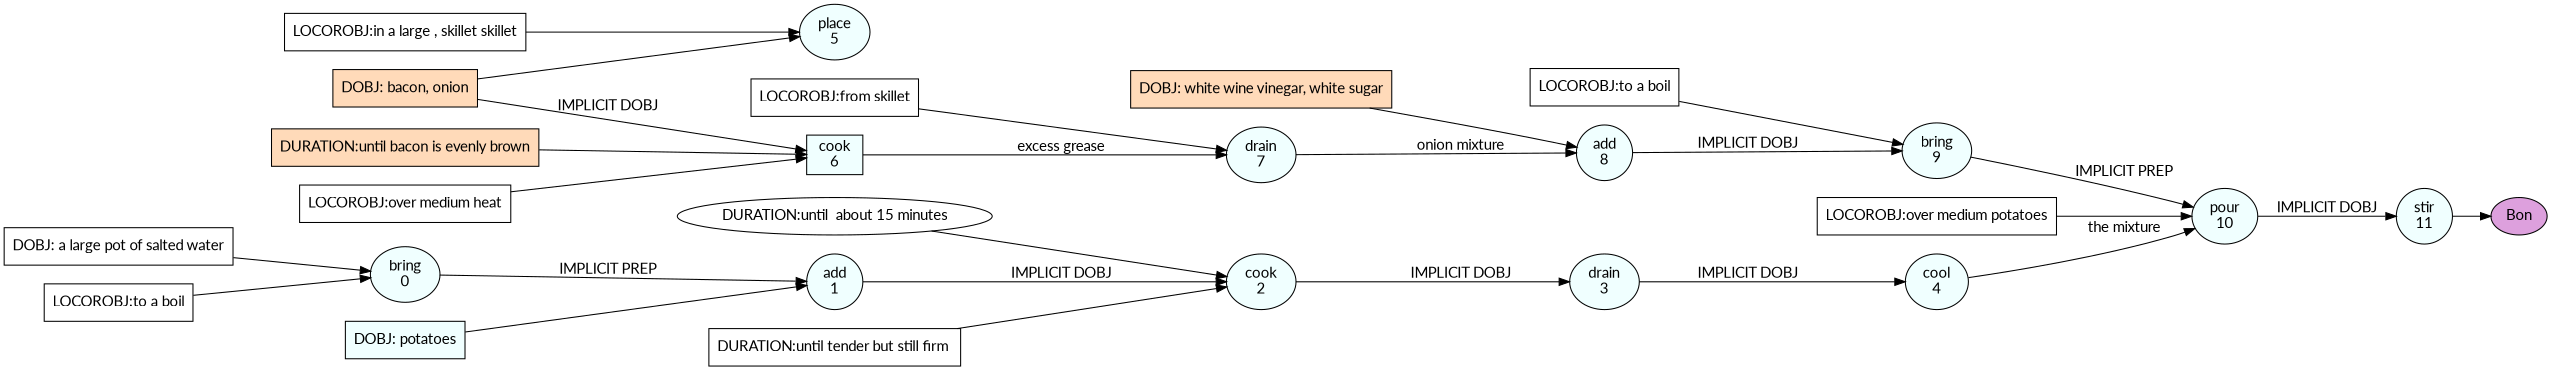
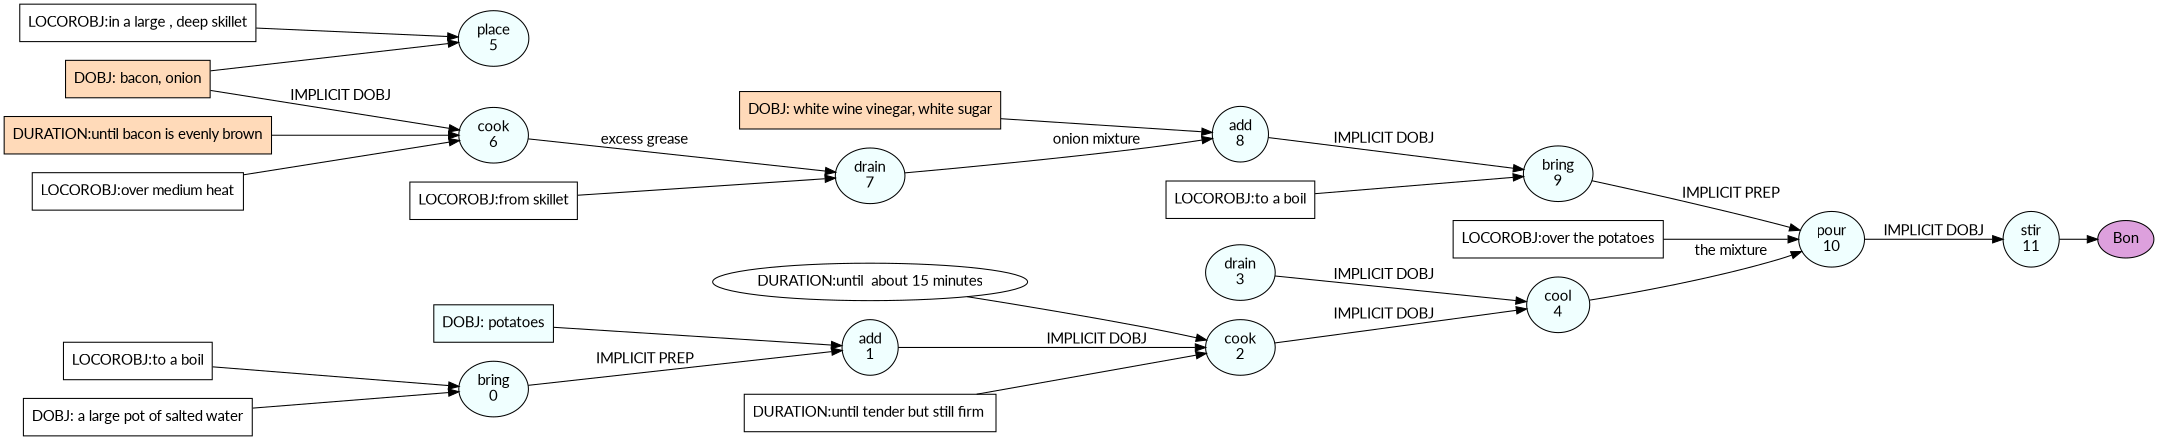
node "LOCOROBJ:in a large , skillet skillet": label "LOCOROBJ:in a large , skillet skillet" -> "LOCOROBJ:in a large , deep skillet"
node "cook 6": shape box -> ellipse
node "LOCOROBJ:over medium potatoes": label "LOCOROBJ:over medium potatoes" -> "LOCOROBJ:over the potatoes"
edge "cook 2" -> "drain 3": now "cook 2" -> "cool 4"
